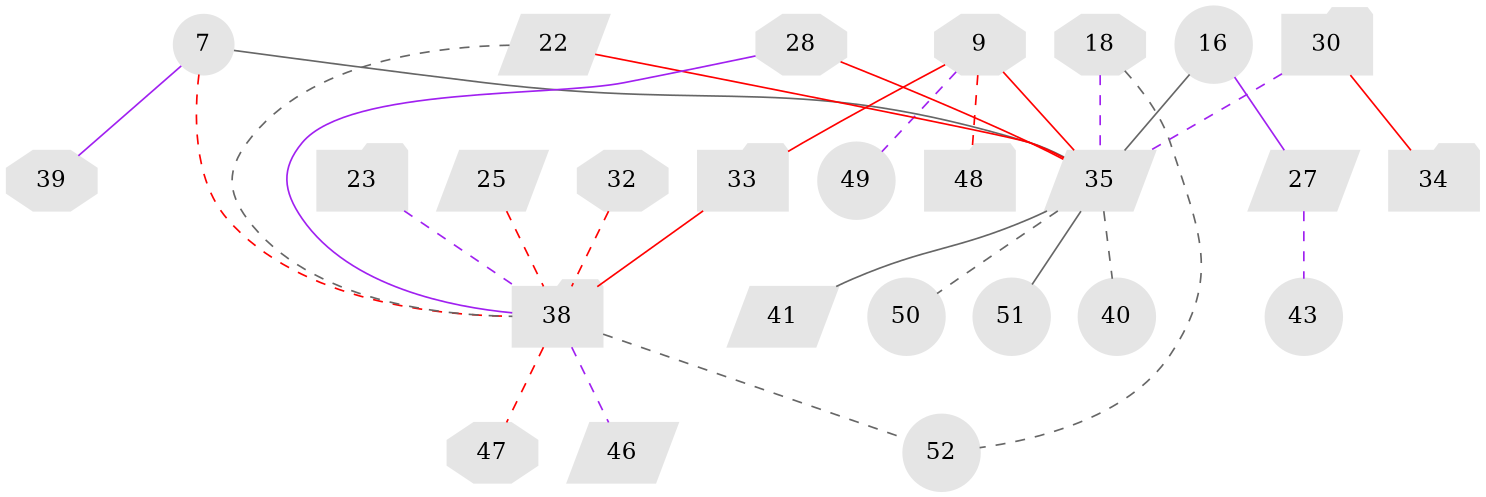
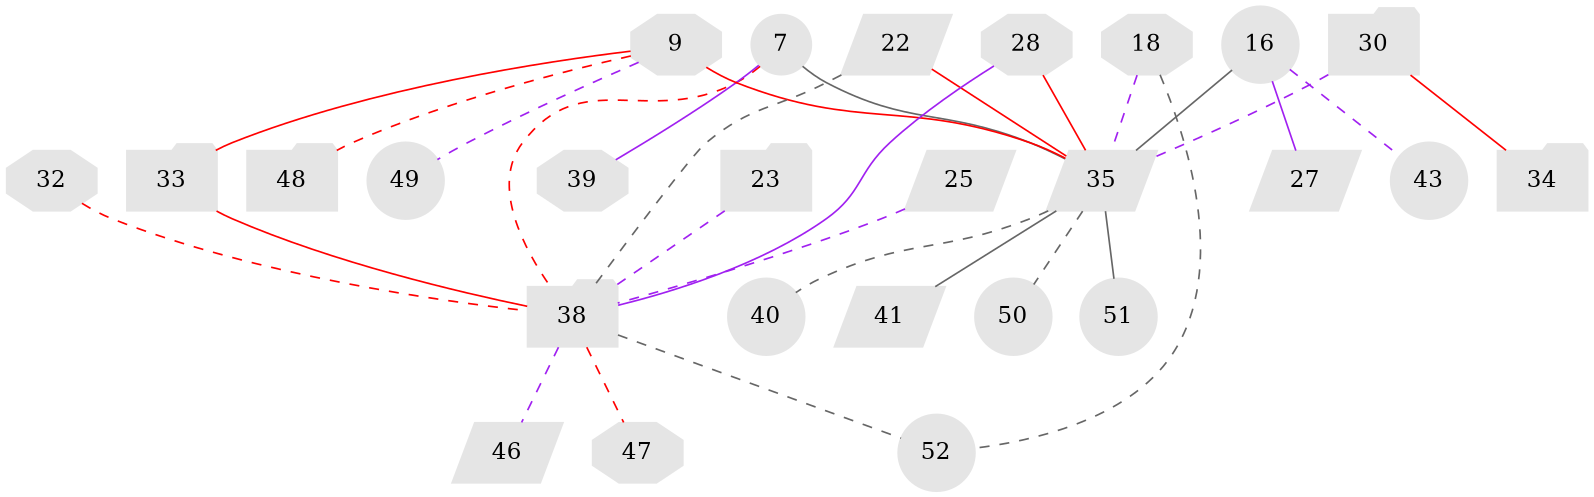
edge "27" -- "43": now "16" -- "43"
edge "25" -- "38": color red -> purple
